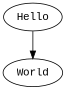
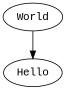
edge "Hello" -> "World": reversed
